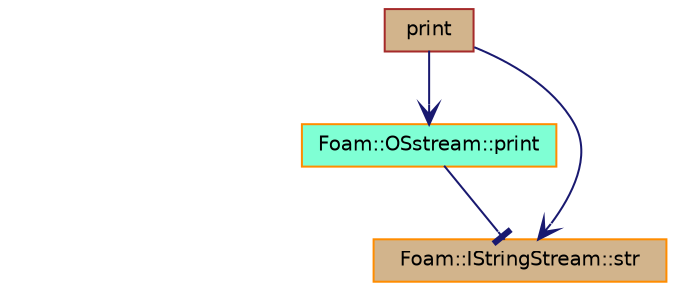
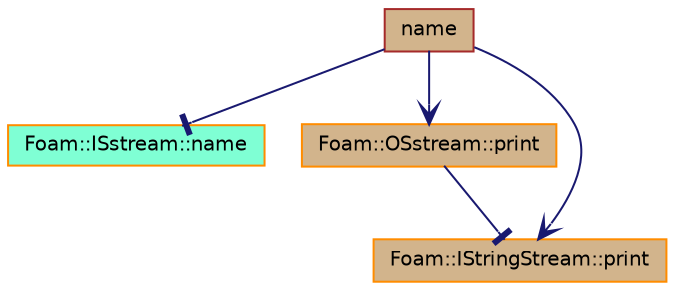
node "print": label "print" -> "name"
node "Foam::ISstream::name": added
node "Foam::OSstream::print": fillcolor aquamarine -> tan
node "Foam::IStringStream::str": label "Foam::IStringStream::str" -> "Foam::IStringStream::print"
